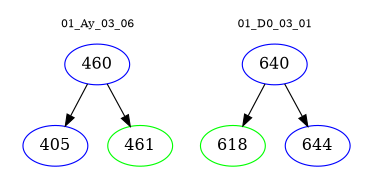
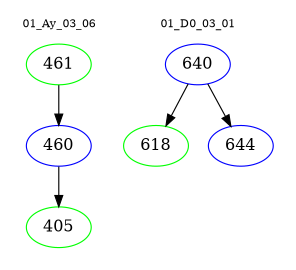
edge "460" -> "461": reversed
node "405": color blue -> green
